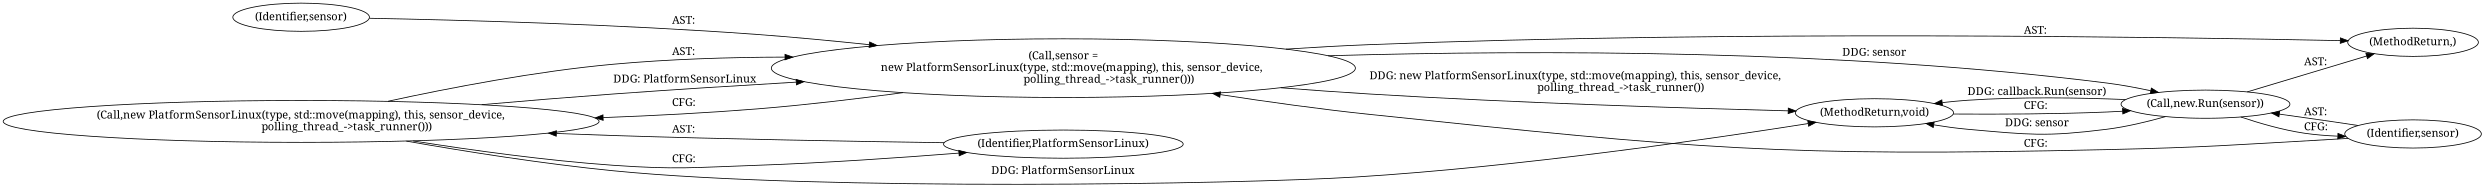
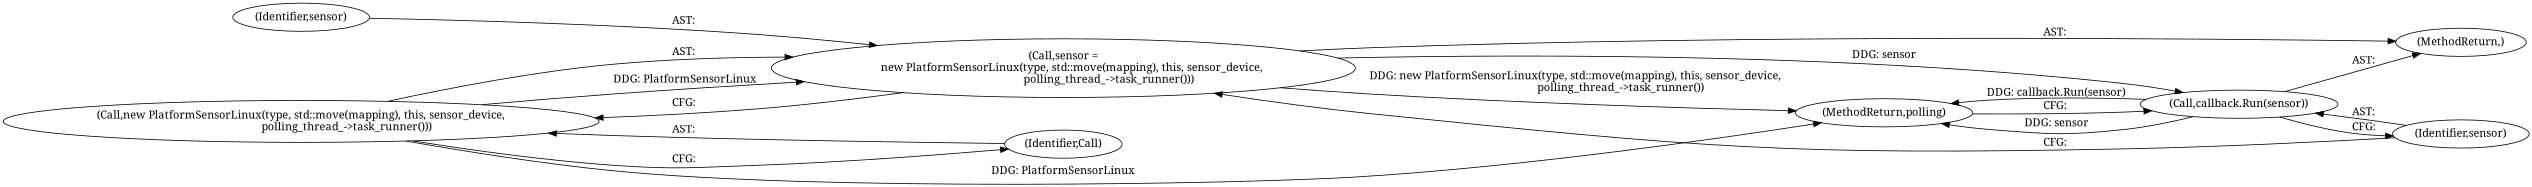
node "(Call,new.Run(sensor))": label "(Call,new.Run(sensor))" -> "(Call,callback.Run(sensor))"
node "(MethodReturn,void)": label "(MethodReturn,void)" -> "(MethodReturn,polling)"
node "(Identifier,PlatformSensorLinux)": label "(Identifier,PlatformSensorLinux)" -> "(Identifier,Call)"
